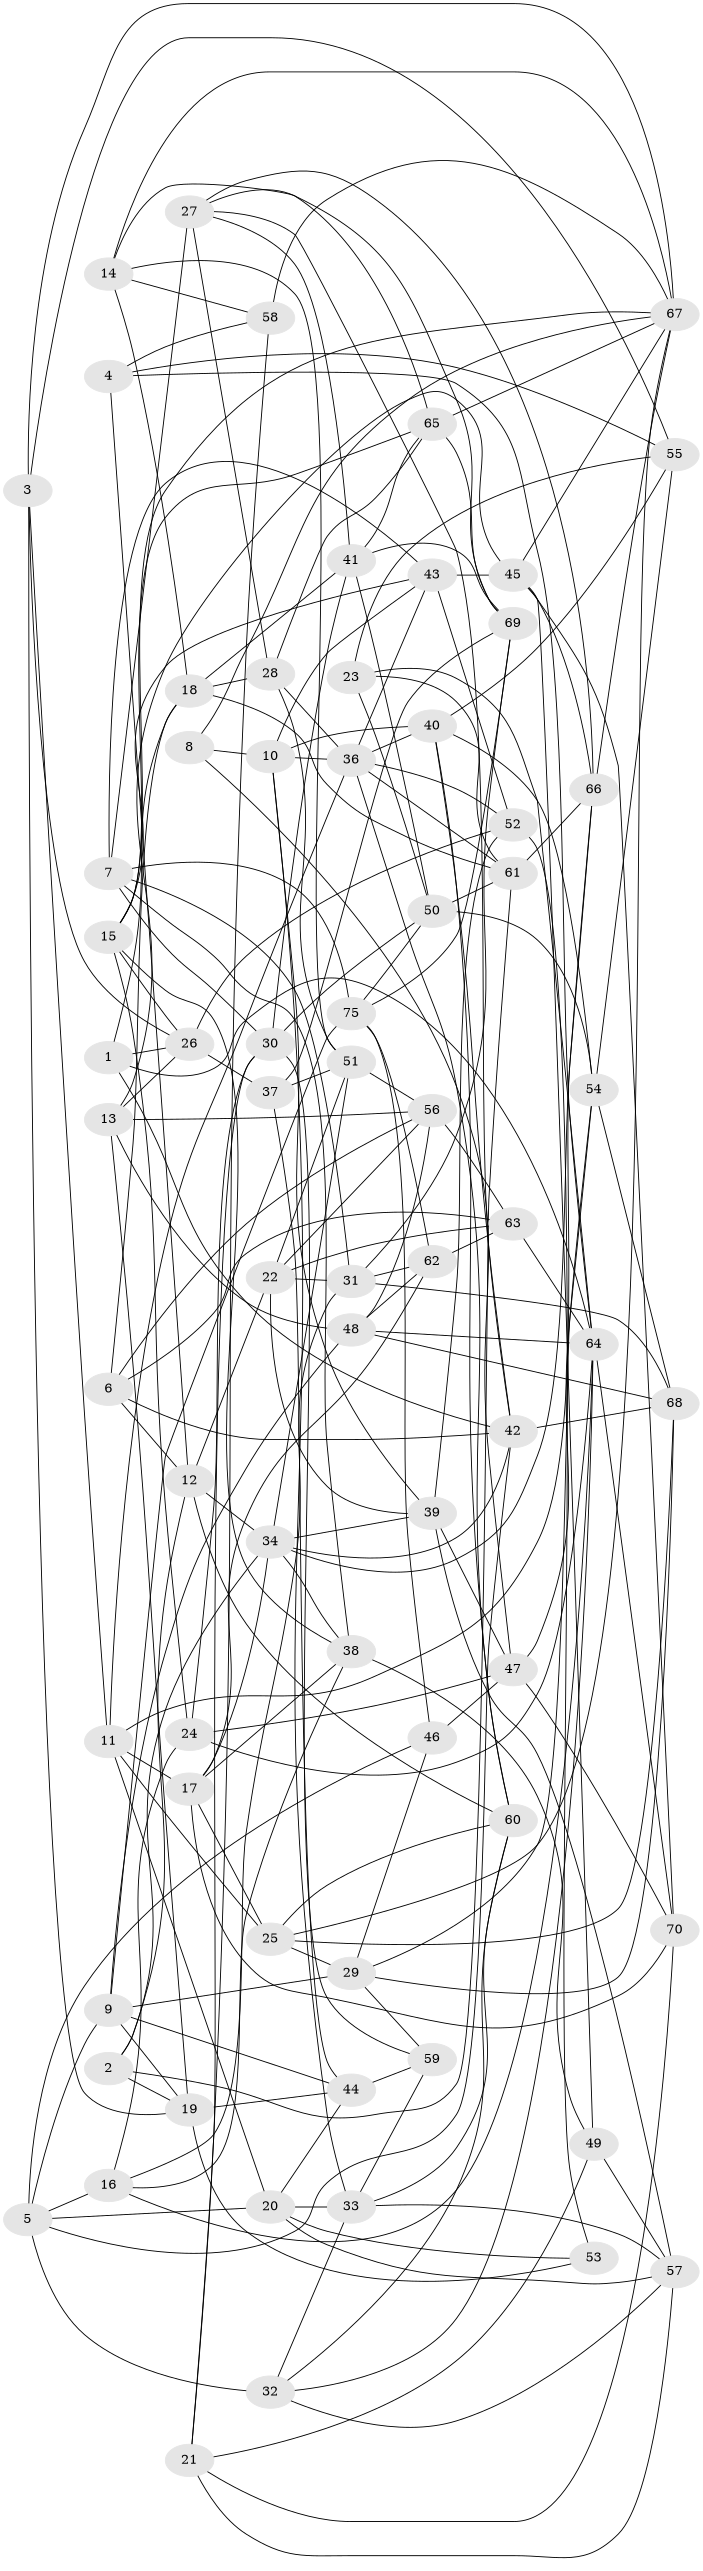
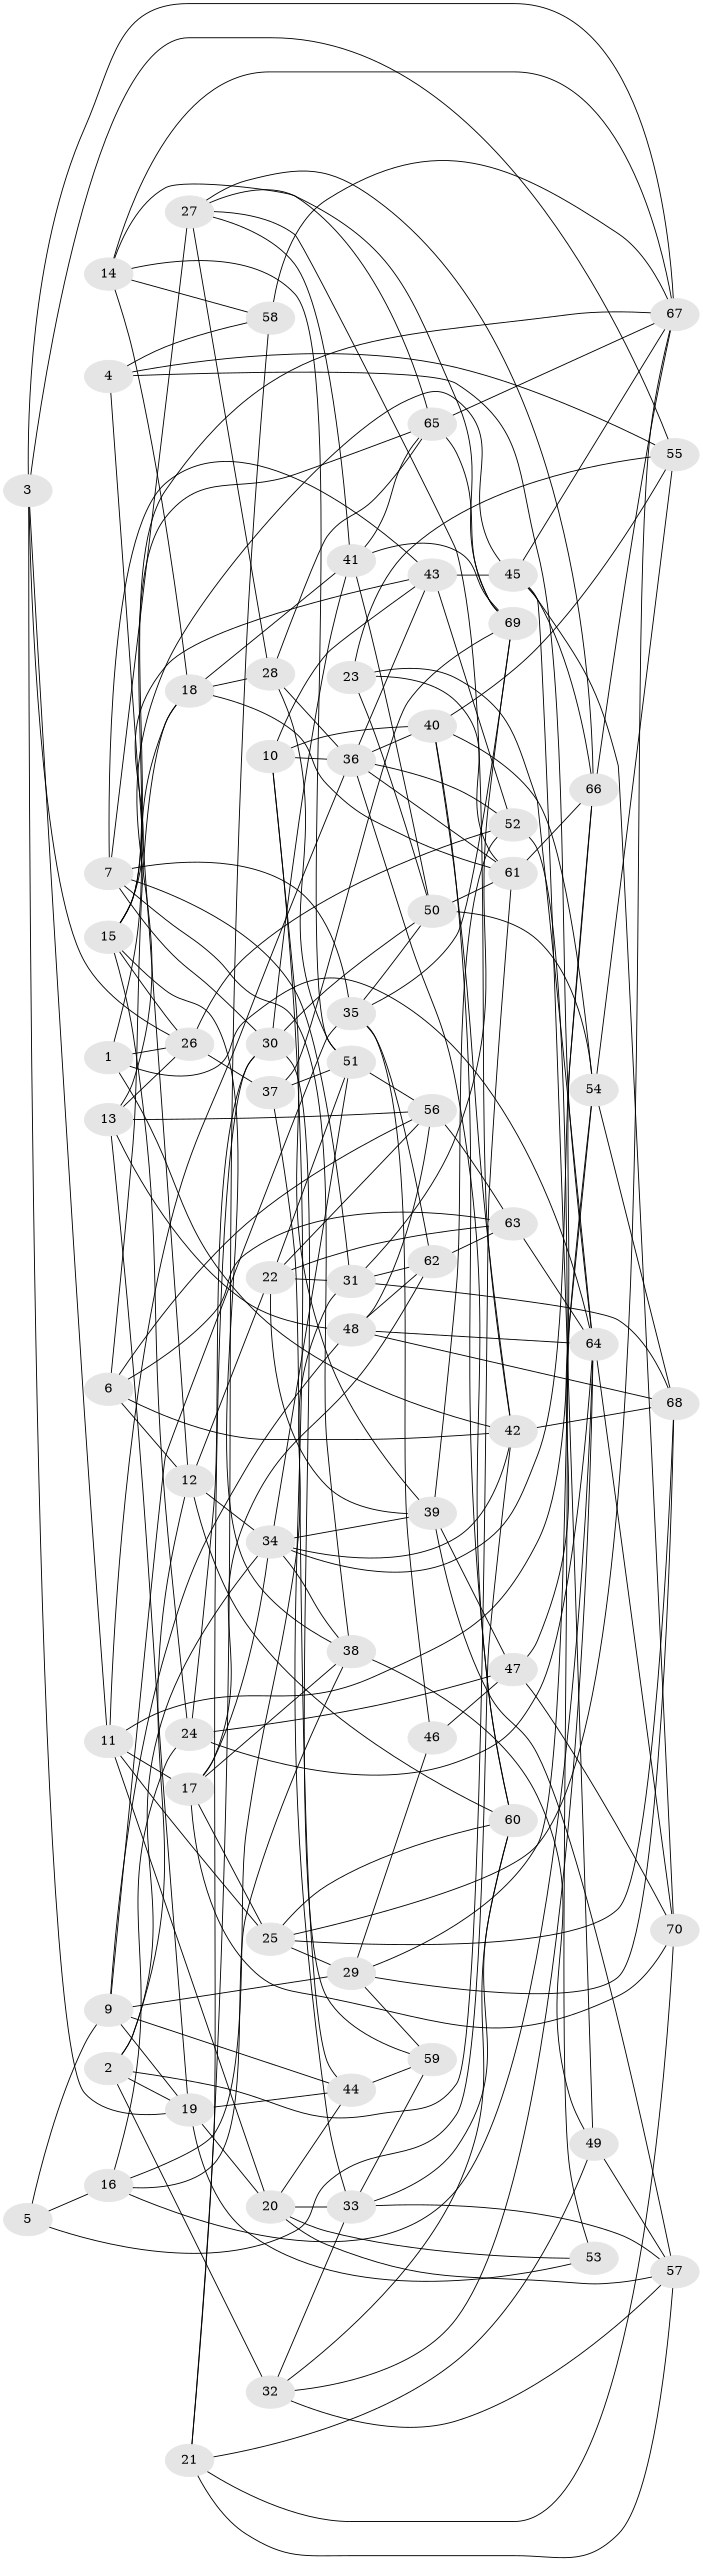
node "8": removed
node "75": label "75" -> "35"
edge "46" -- "5": removed
edge "20" -- "5": now "20" -- "19"
edge "5" -- "32": now "2" -- "32"
